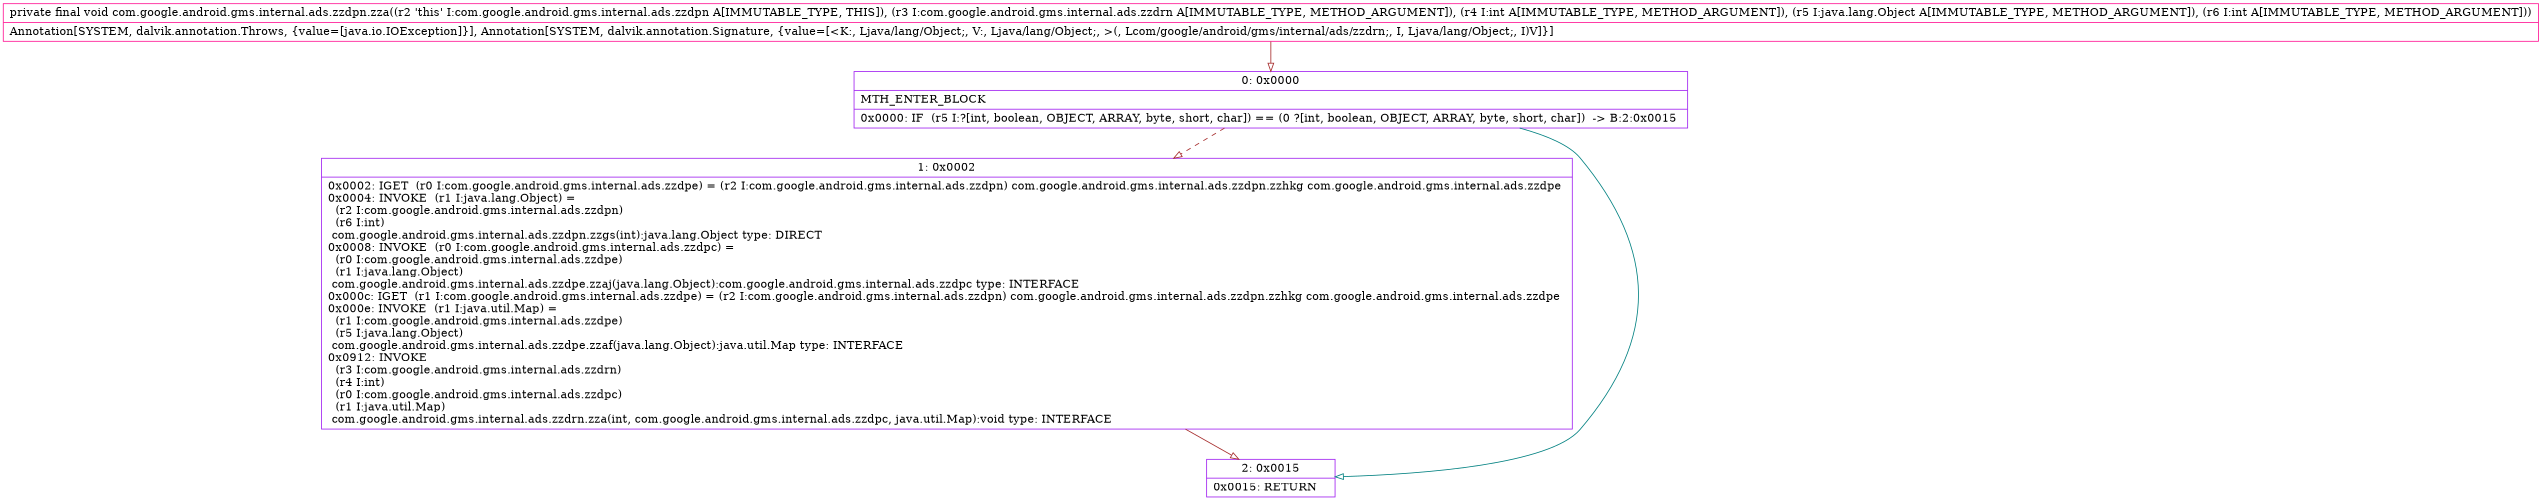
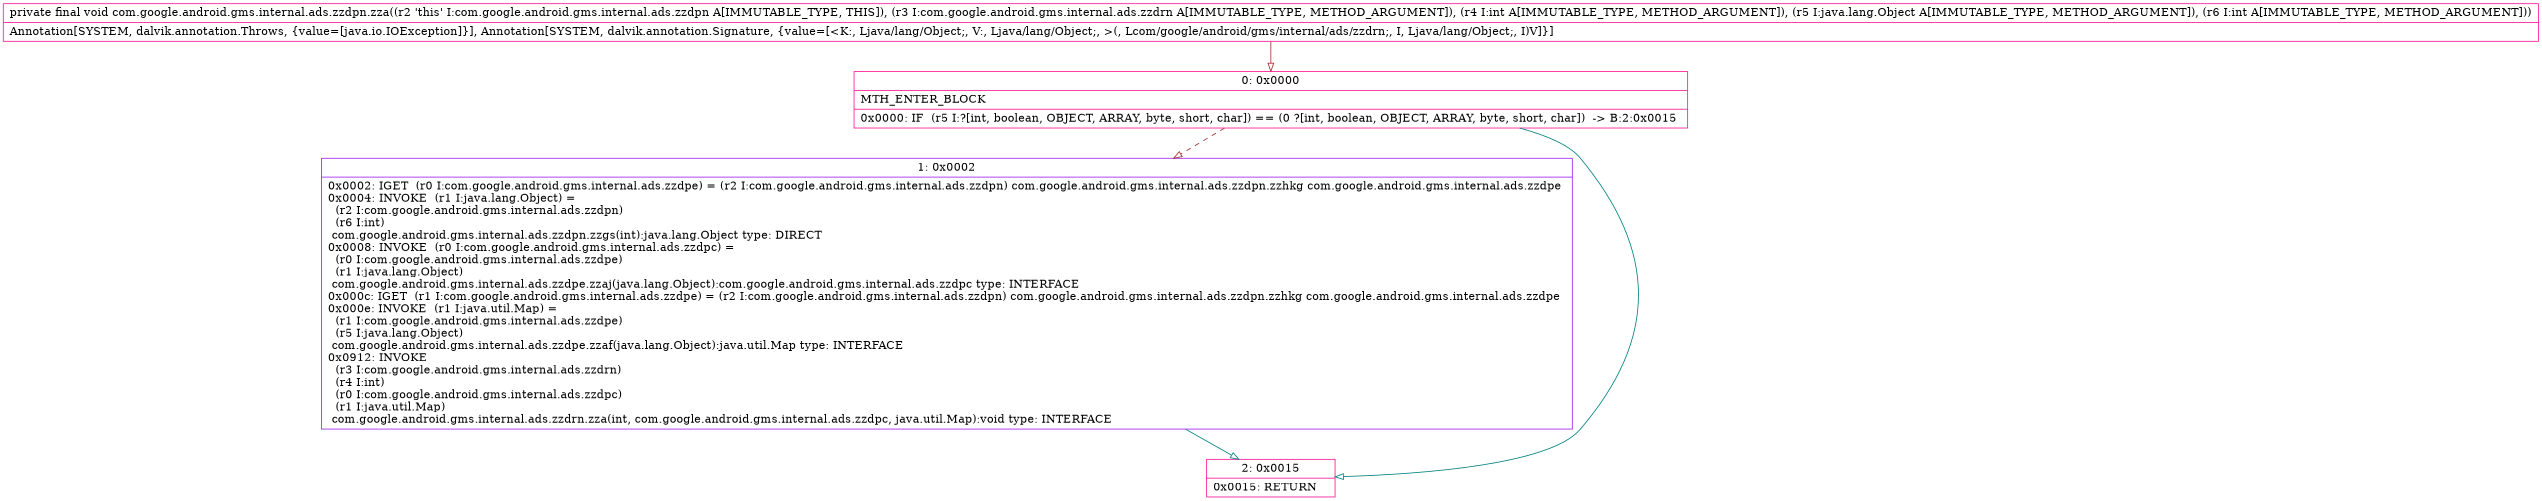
node "0: 0x0000": color purple -> deeppink
edge "1: 0x0002" -> "2: 0x0015": color brown -> teal
node "2: 0x0015": color purple -> deeppink
